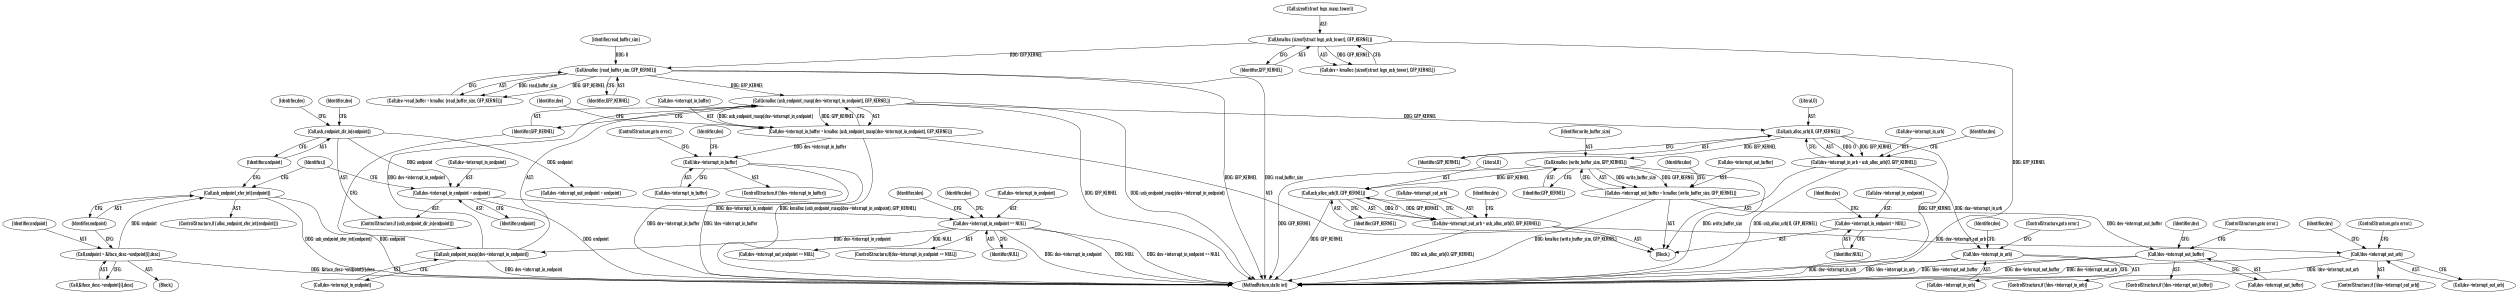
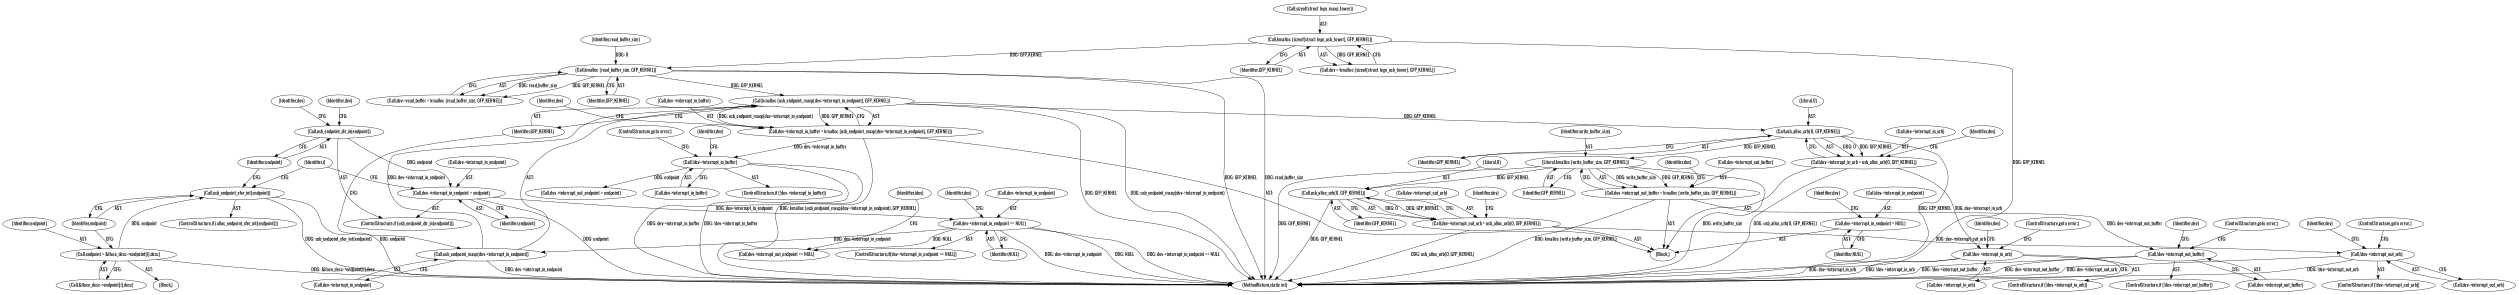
edge "(Call,usb_endpoint_dir_in(endpoint))" -> "(Call,dev->interrupt_out_endpoint = endpoint)": now "(Call,!dev->interrupt_in_buffer)" -> "(Call,dev->interrupt_out_endpoint = endpoint)"
node "(Call,kmalloc (write_buffer_size, GFP_KERNEL))": label "(Call,kmalloc (write_buffer_size, GFP_KERNEL))" -> "(Literal,kmalloc (write_buffer_size, GFP_KERNEL))"
edge "(Identifier,idev)" -> "(Call,dev->interrupt_in_endpoint == NULL)": now "(Identifier,idev)" -> "(Call,dev->interrupt_out_endpoint == NULL)"
